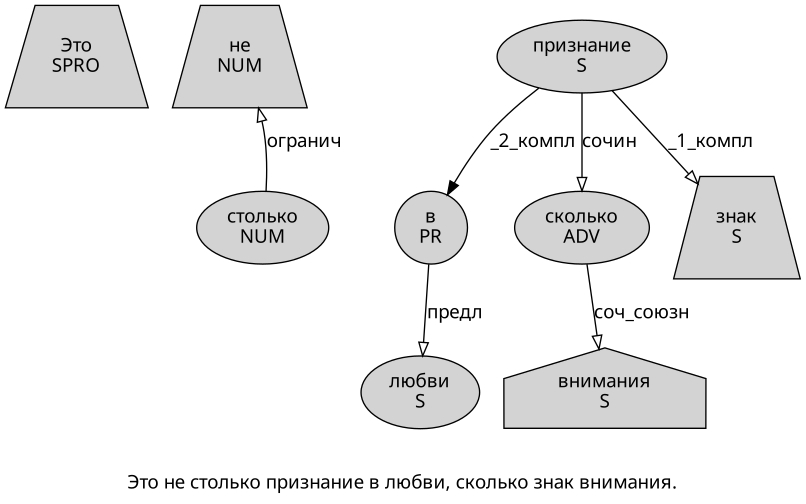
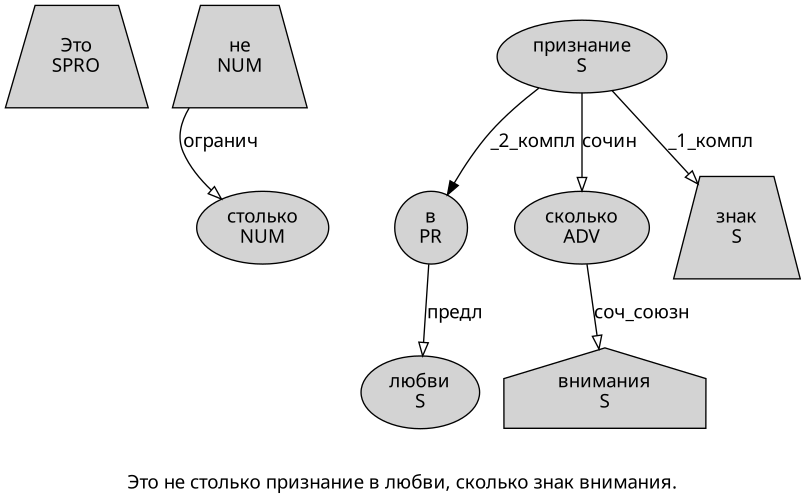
edge "столько NUM" -> "не NUM": reversed
